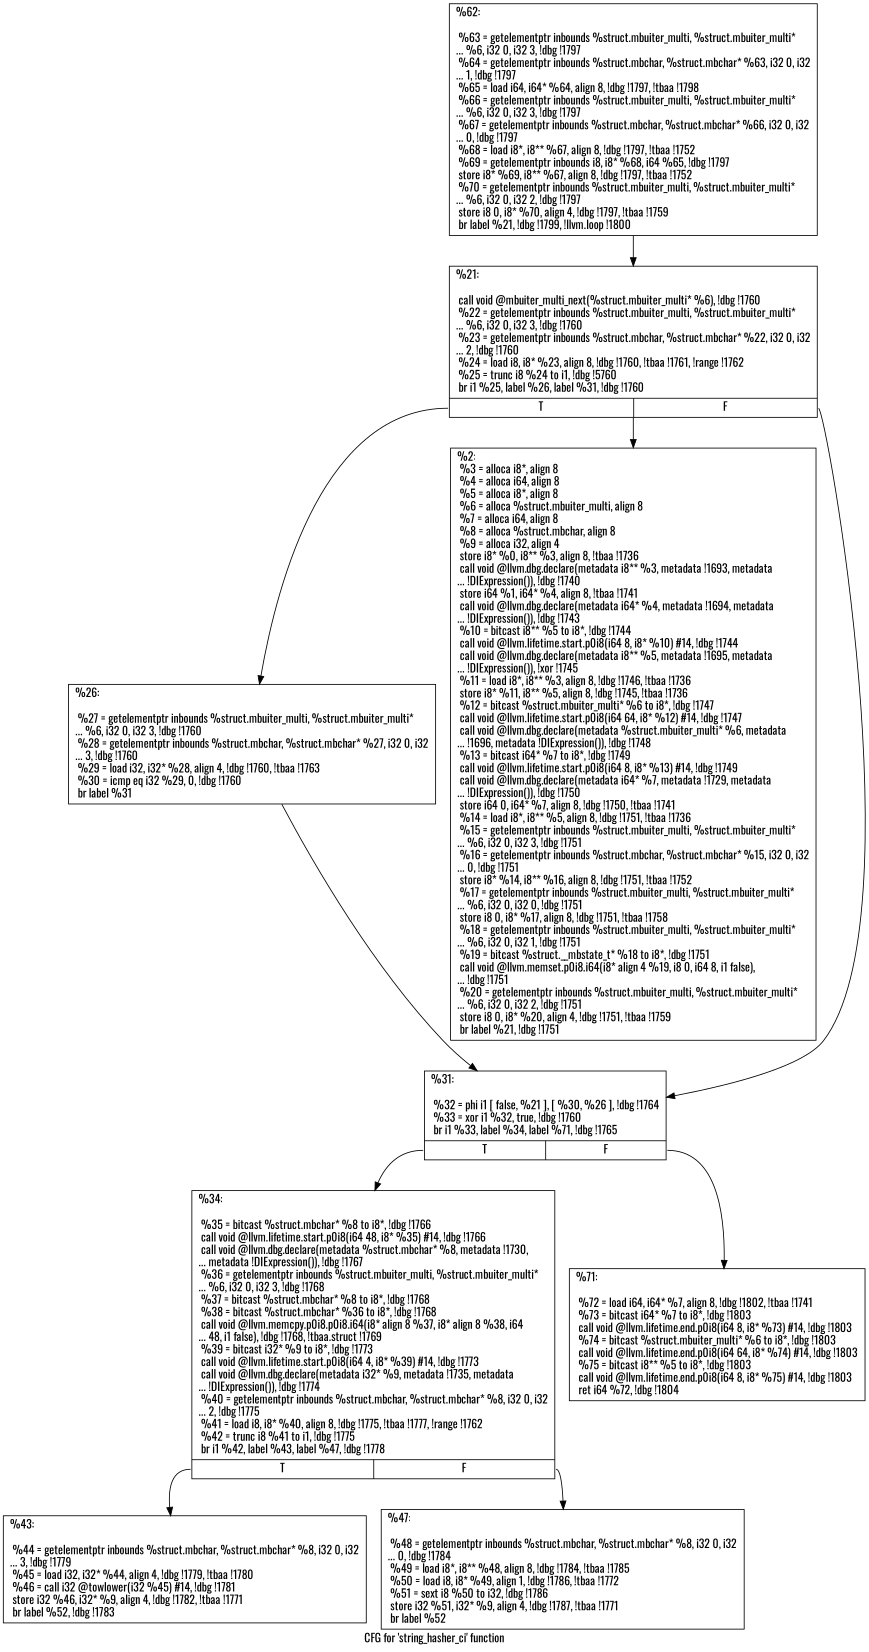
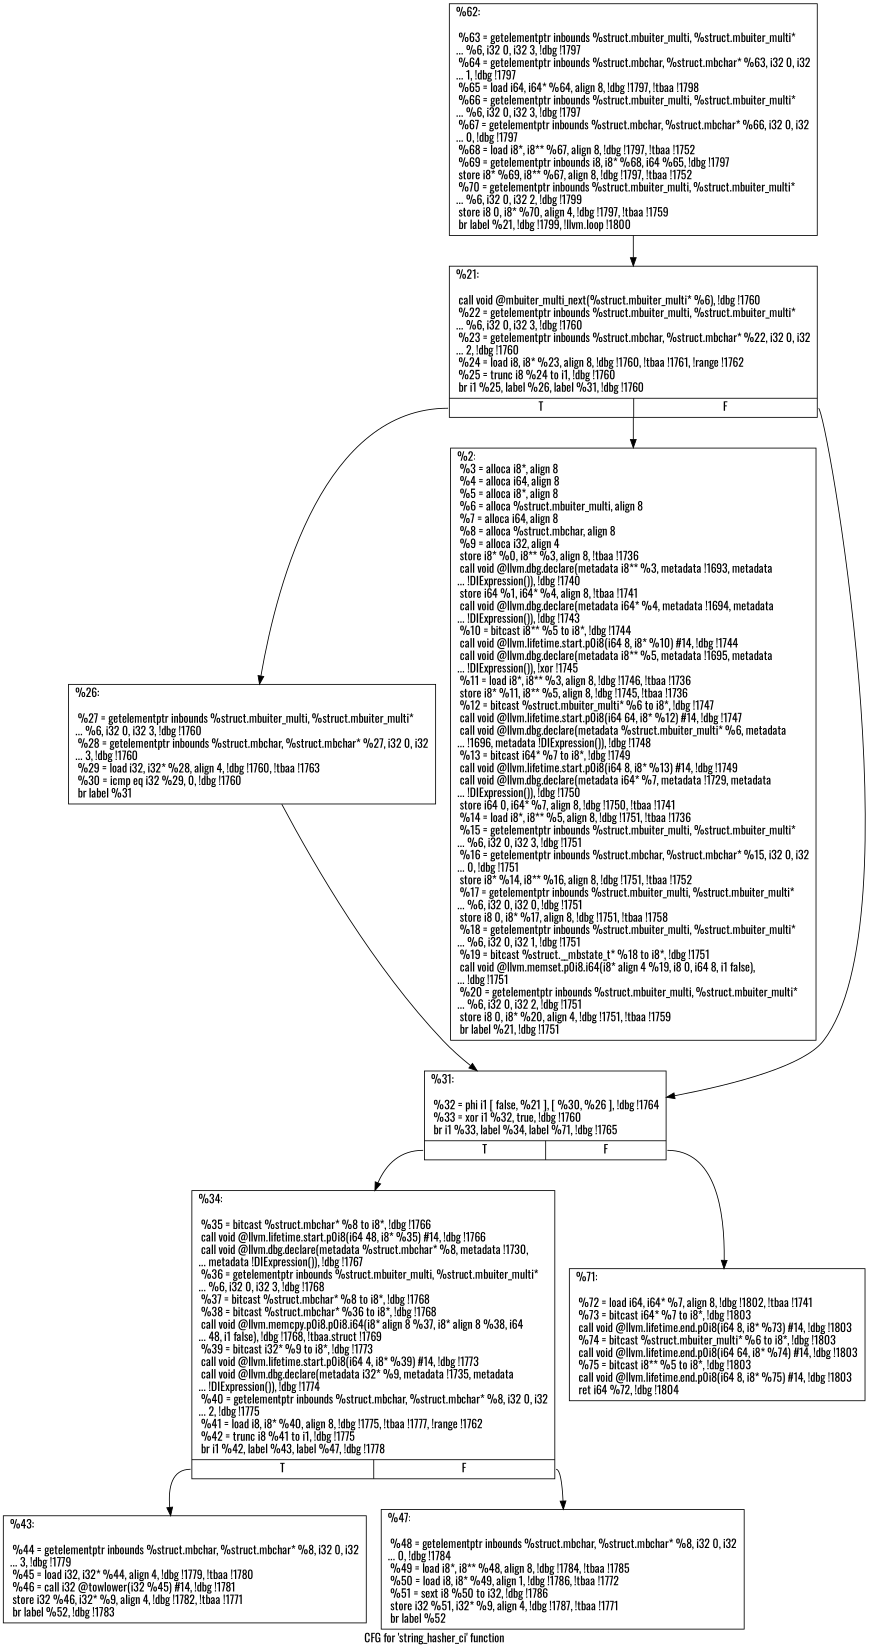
node "%62:": text "... %6, i32 0, i32 2, !dbg !1797" -> "... %6, i32 0, i32 2, !dbg !1799"
node "%21:": text "%25 = trunc i8 %24 to i1, !dbg !5760" -> "%25 = trunc i8 %24 to i1, !dbg !1760"
